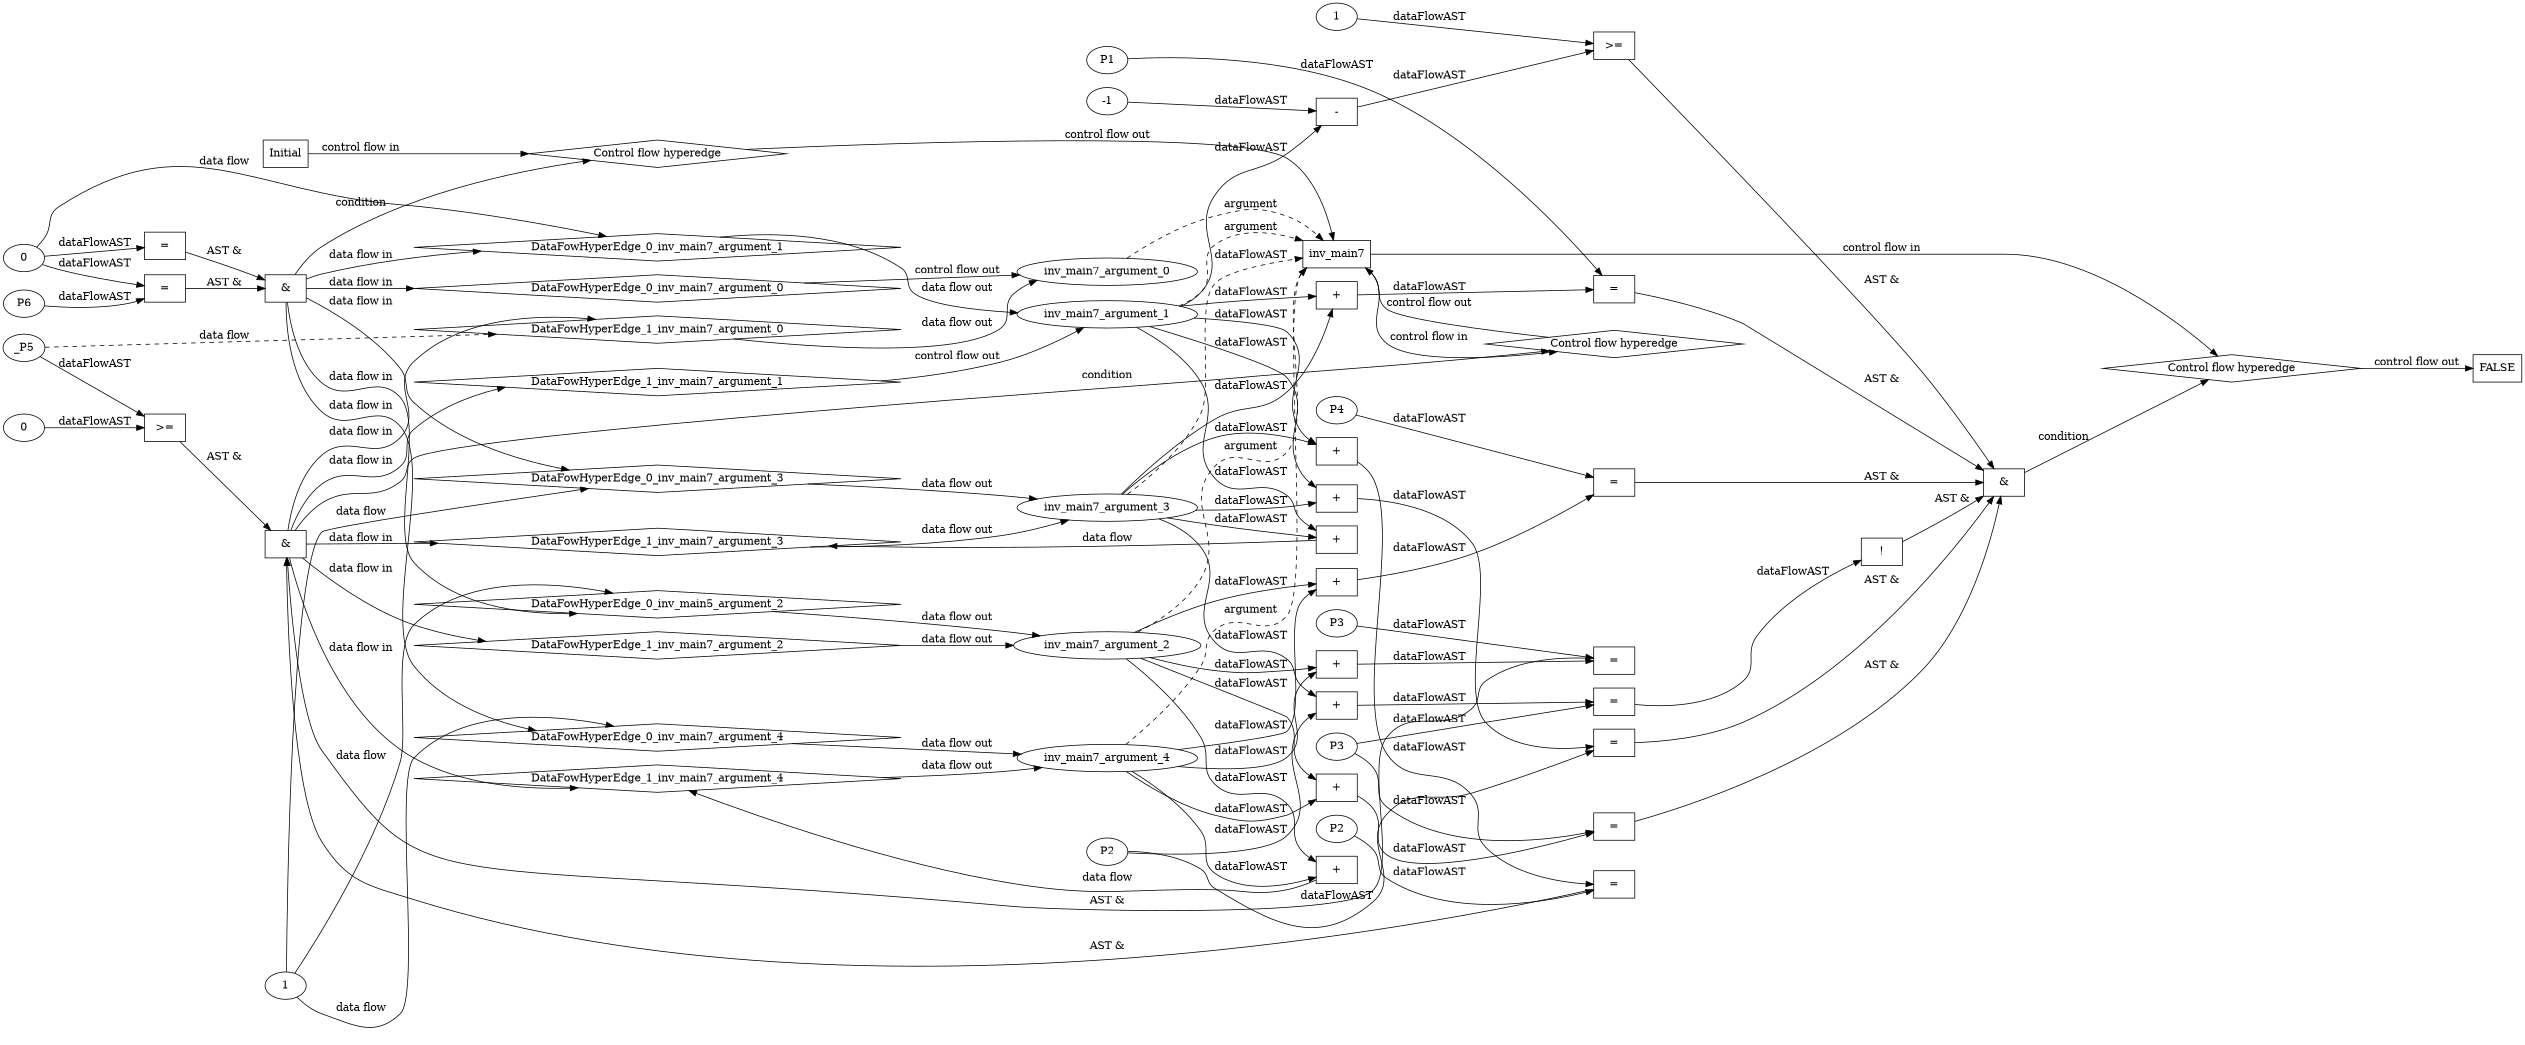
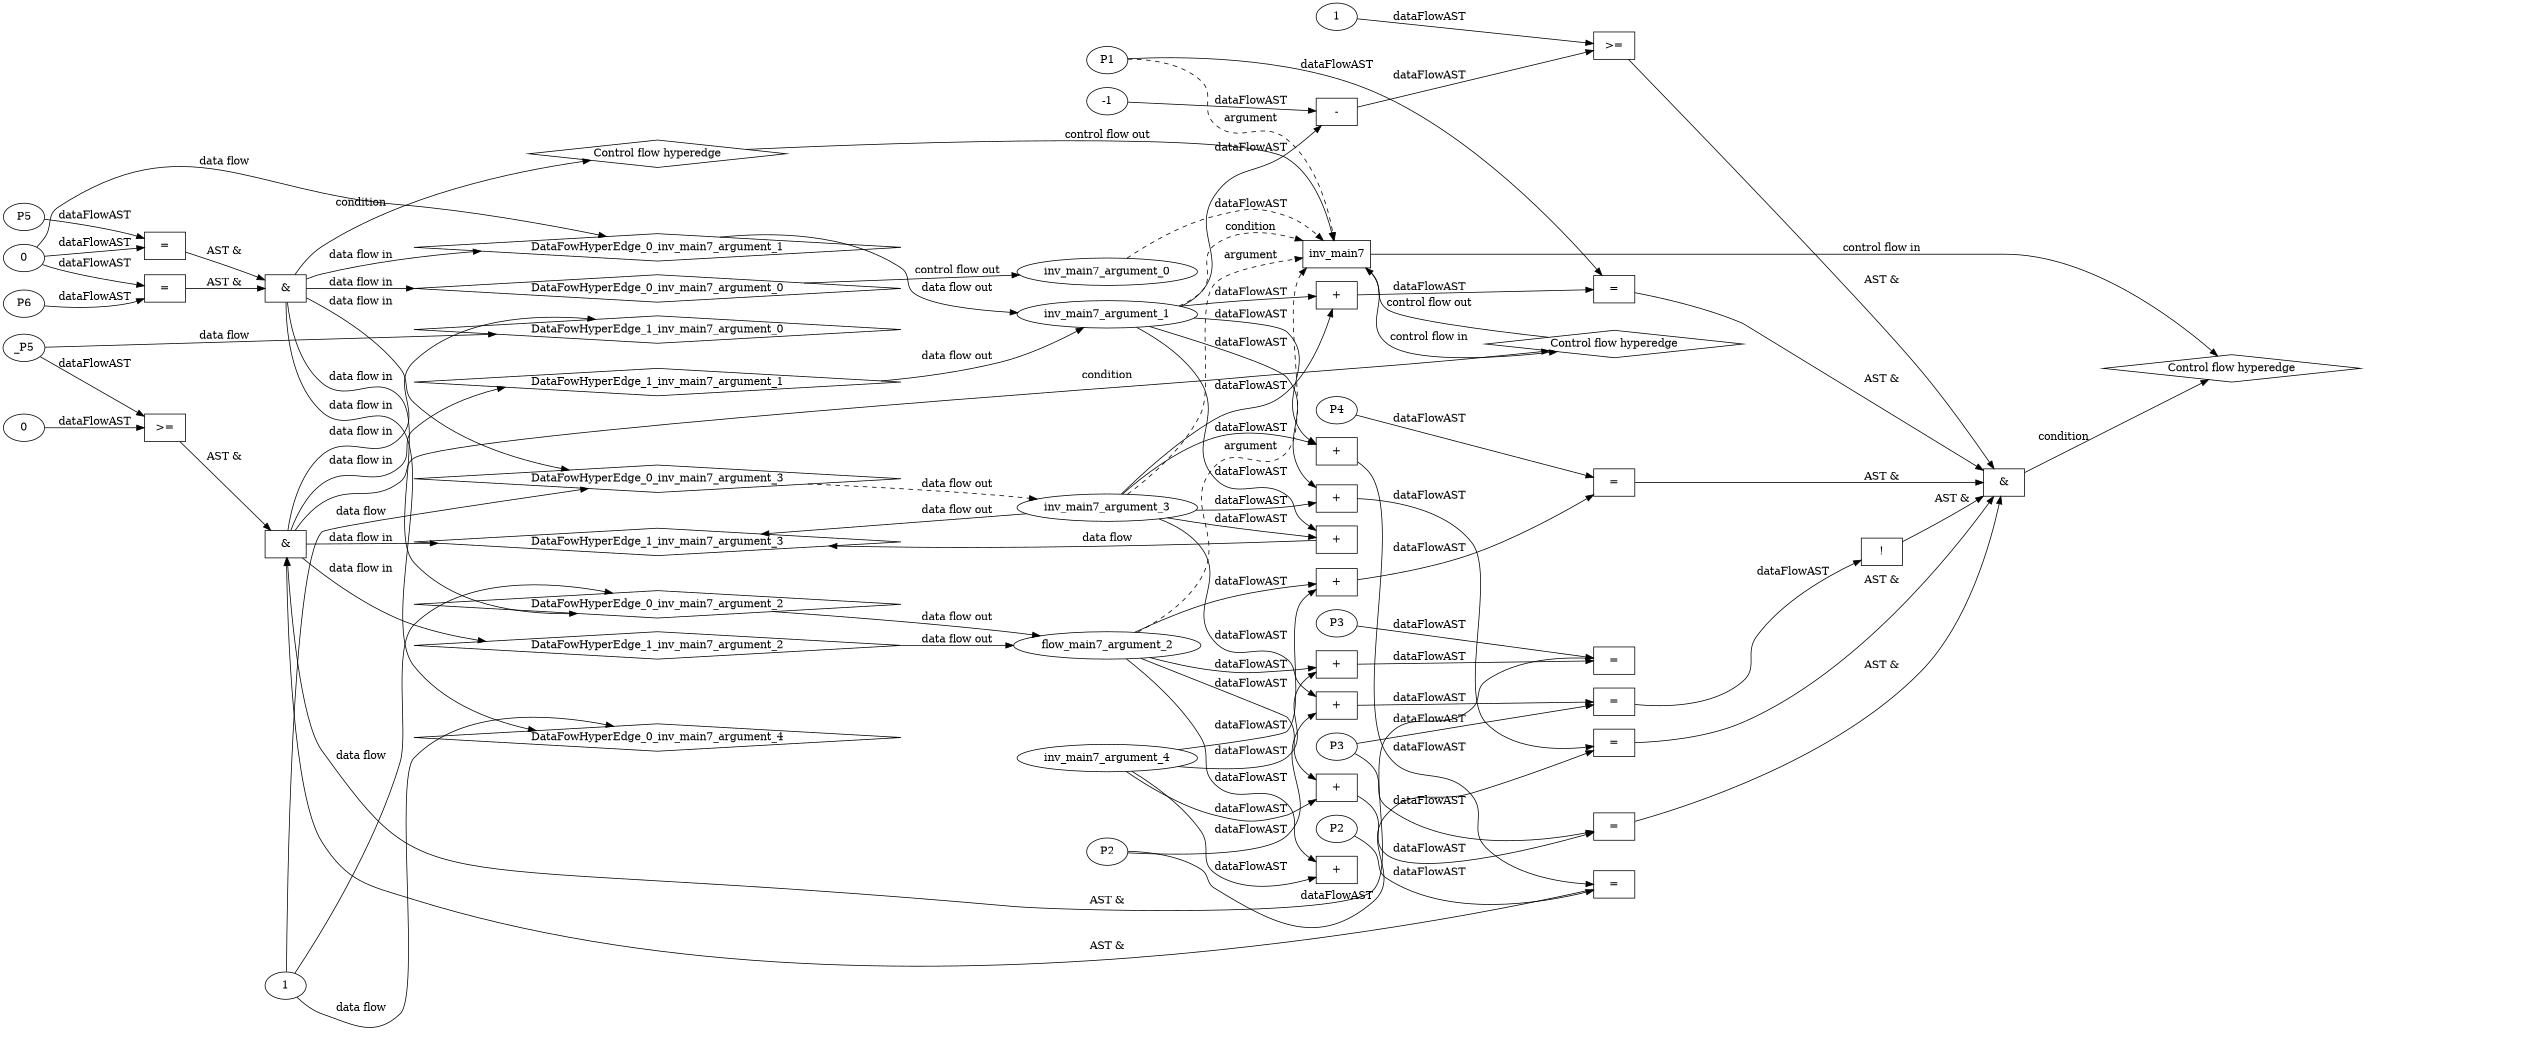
node "Initial": removed
edge "inv_main7_argument_0" -> "inv_main7": label "argument" -> "dataFlowAST"
node "P5": added
edge "inv_main7_argument_1" -> "inv_main7": label "argument" -> "condition"
edge "inv_main7_argument_3" -> "inv_main7": label "dataFlowAST" -> "argument"
edge "_P5" -> "DataFowHyperEdge_1_inv_main7_argument_0": style dashed -> solid
edge "DataFowHyperEdge_1_inv_main7_argument_0" -> "inv_main7_argument_0": removed, label "data flow out"
edge "DataFowHyperEdge_1_inv_main7_argument_1" -> "inv_main7_argument_1": label "control flow out" -> "data flow out"
node "FALSE": removed
edge "DataFowHyperEdge_0_inv_main7_argument_3" -> "inv_main7_argument_3": style solid -> dashed
edge "DataFowHyperEdge_1_inv_main7_argument_3" -> "inv_main7_argument_3": reversed
edge "inv_main7_argument_4" -> "inv_main7": now "P1" -> "inv_main7"
node "DataFowHyperEdge_0_inv_main5_argument_2": label "DataFowHyperEdge_0_inv_main5_argument_2" -> "DataFowHyperEdge_0_inv_main7_argument_2"
node "inv_main7_argument_2": label "inv_main7_argument_2" -> "flow_main7_argument_2"
edge "DataFowHyperEdge_0_inv_main7_argument_4" -> "inv_main7_argument_4": removed, label "data flow out"
node "DataFowHyperEdge_1_inv_main7_argument_4": removed
